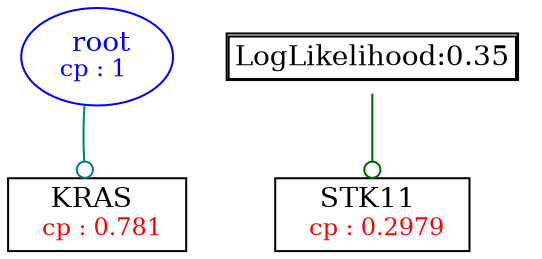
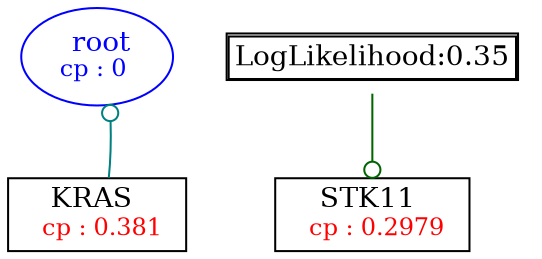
node "root": text "cp : 1" -> "cp : 0"
edge "root" -> "KRAS": reversed
node "KRAS": text "cp : 0.781" -> "cp : 0.381"
